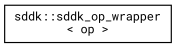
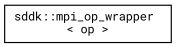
node "sddk::sddk_op_wrapper < op >": label "sddk::sddk_op_wrapper < op >" -> "sddk::mpi_op_wrapper < op >"
